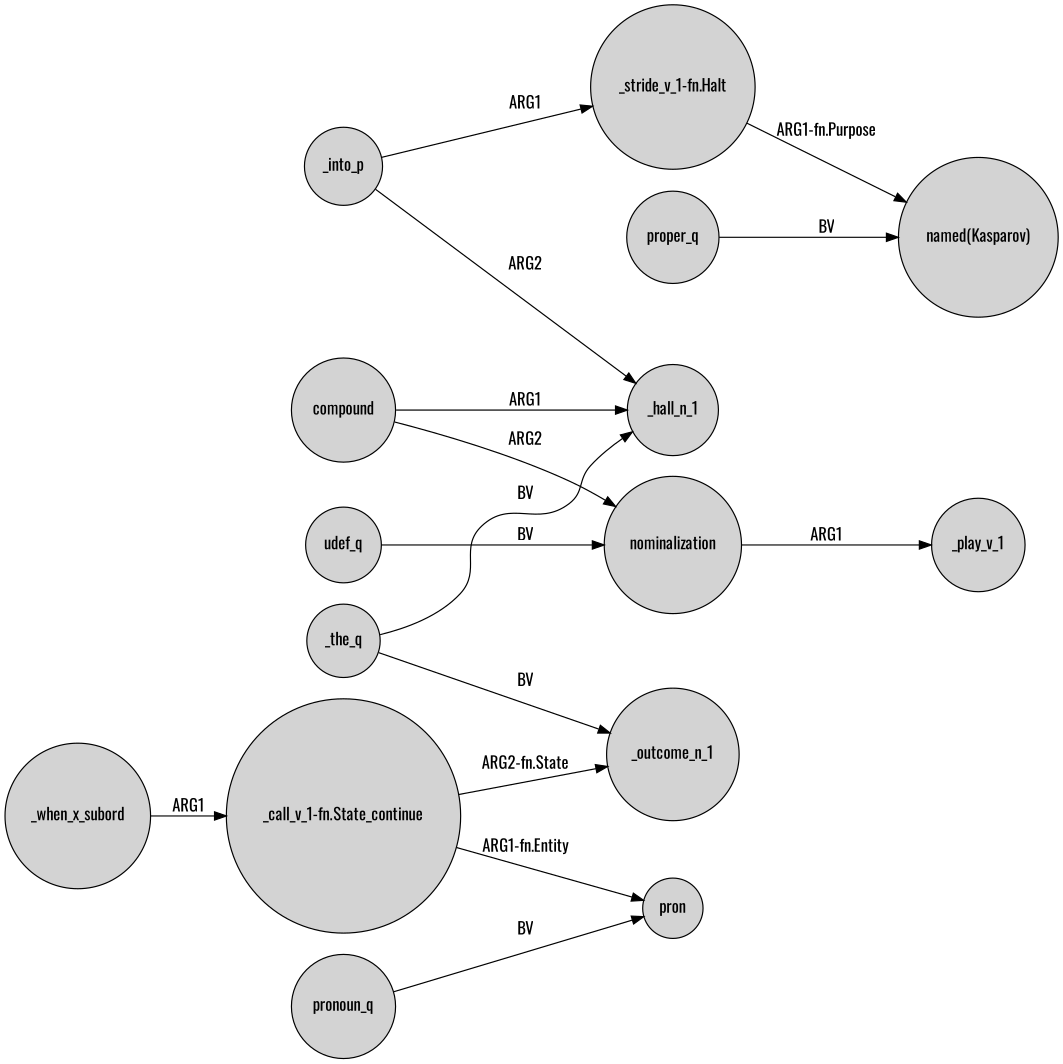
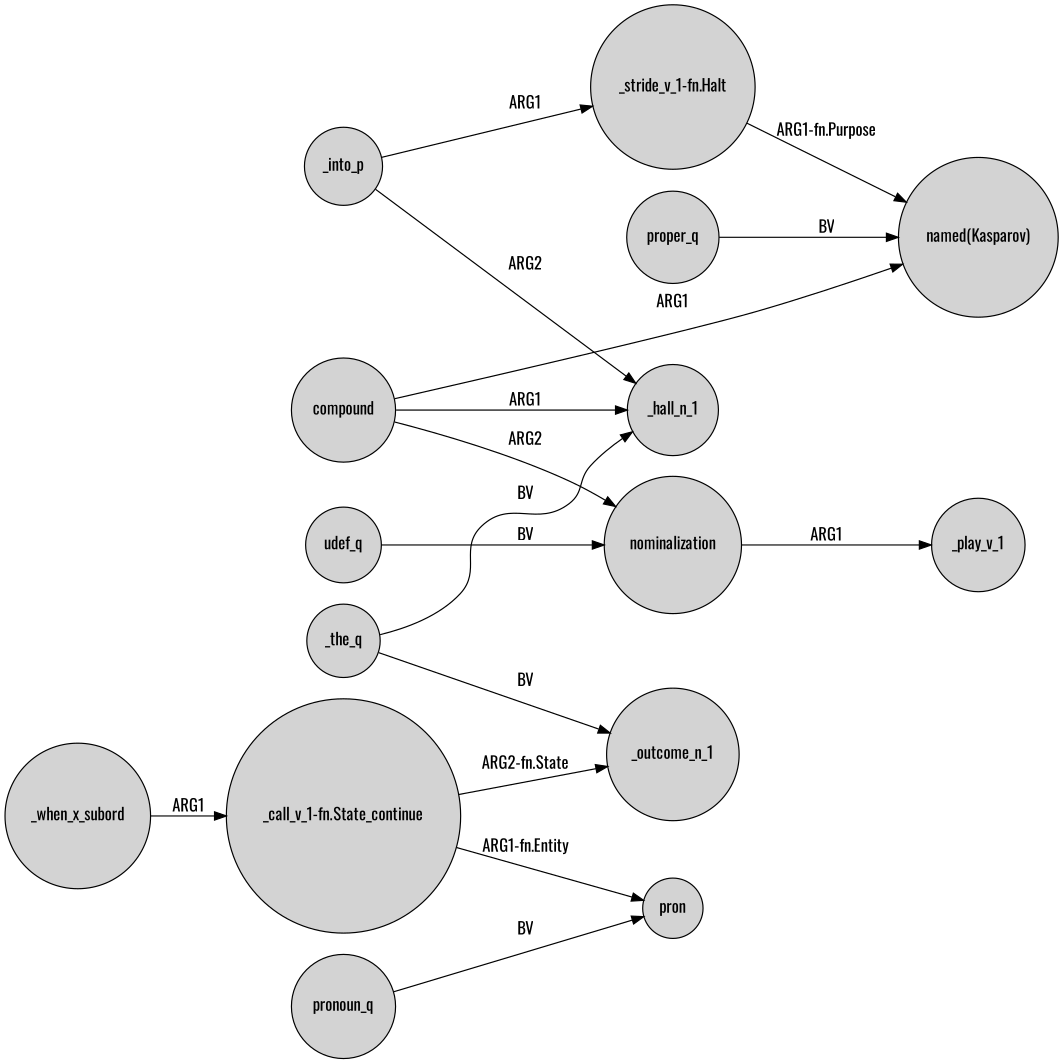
edge "compound" -> "named(Kasparov)": added, label "ARG1"
